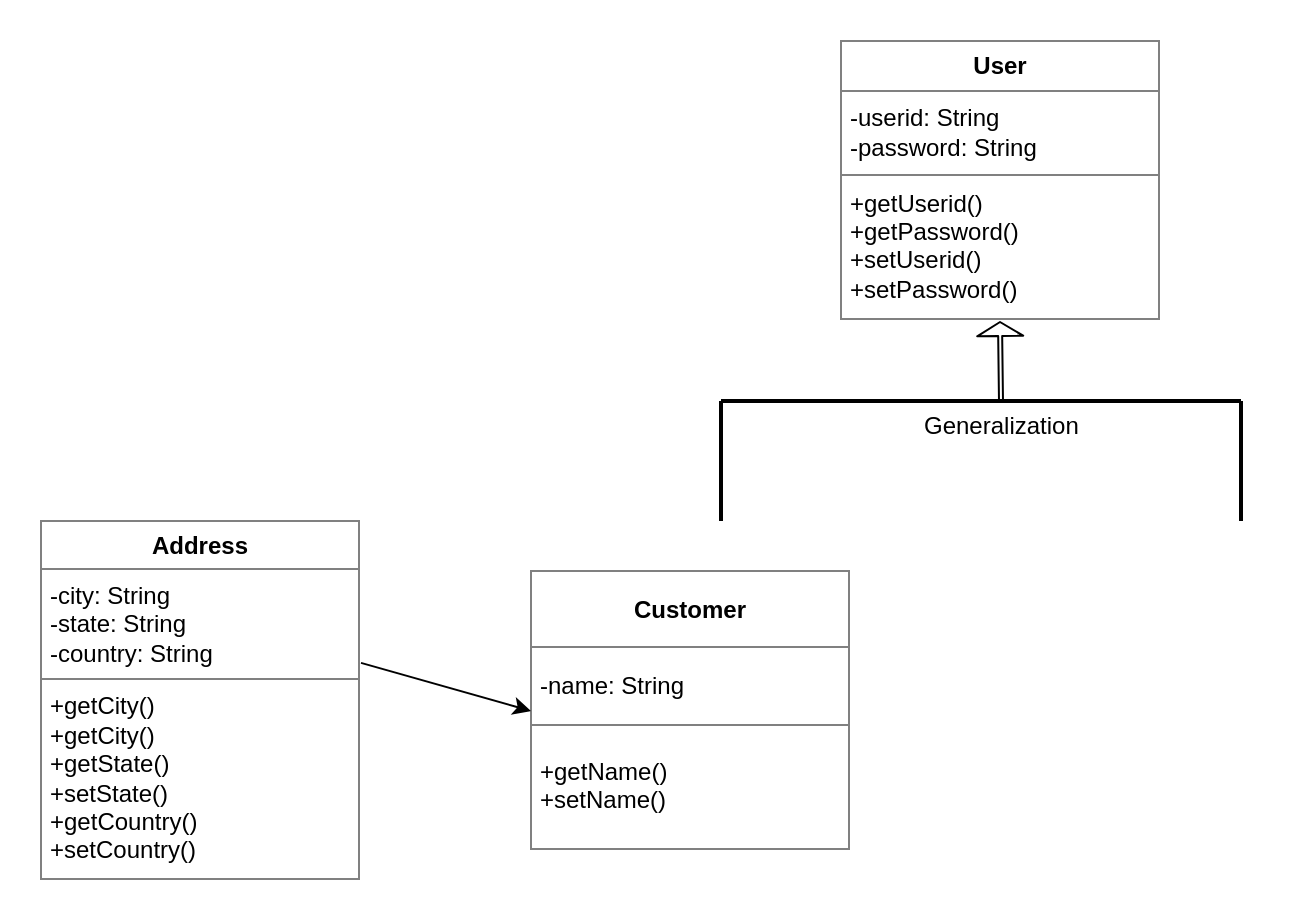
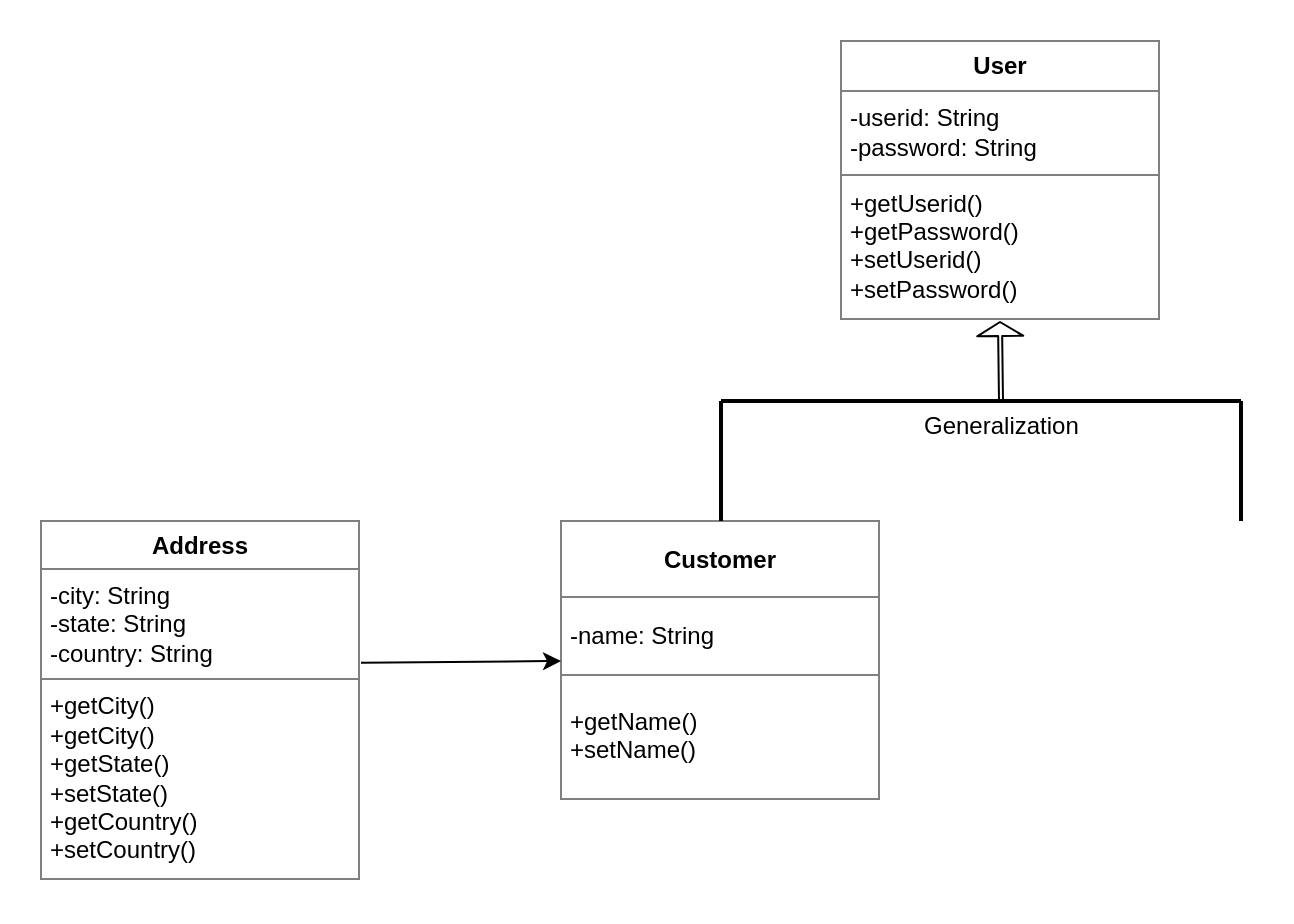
node "Customer -name: String +getName() +setName()": moved (691, 711) -> (721, 661)
